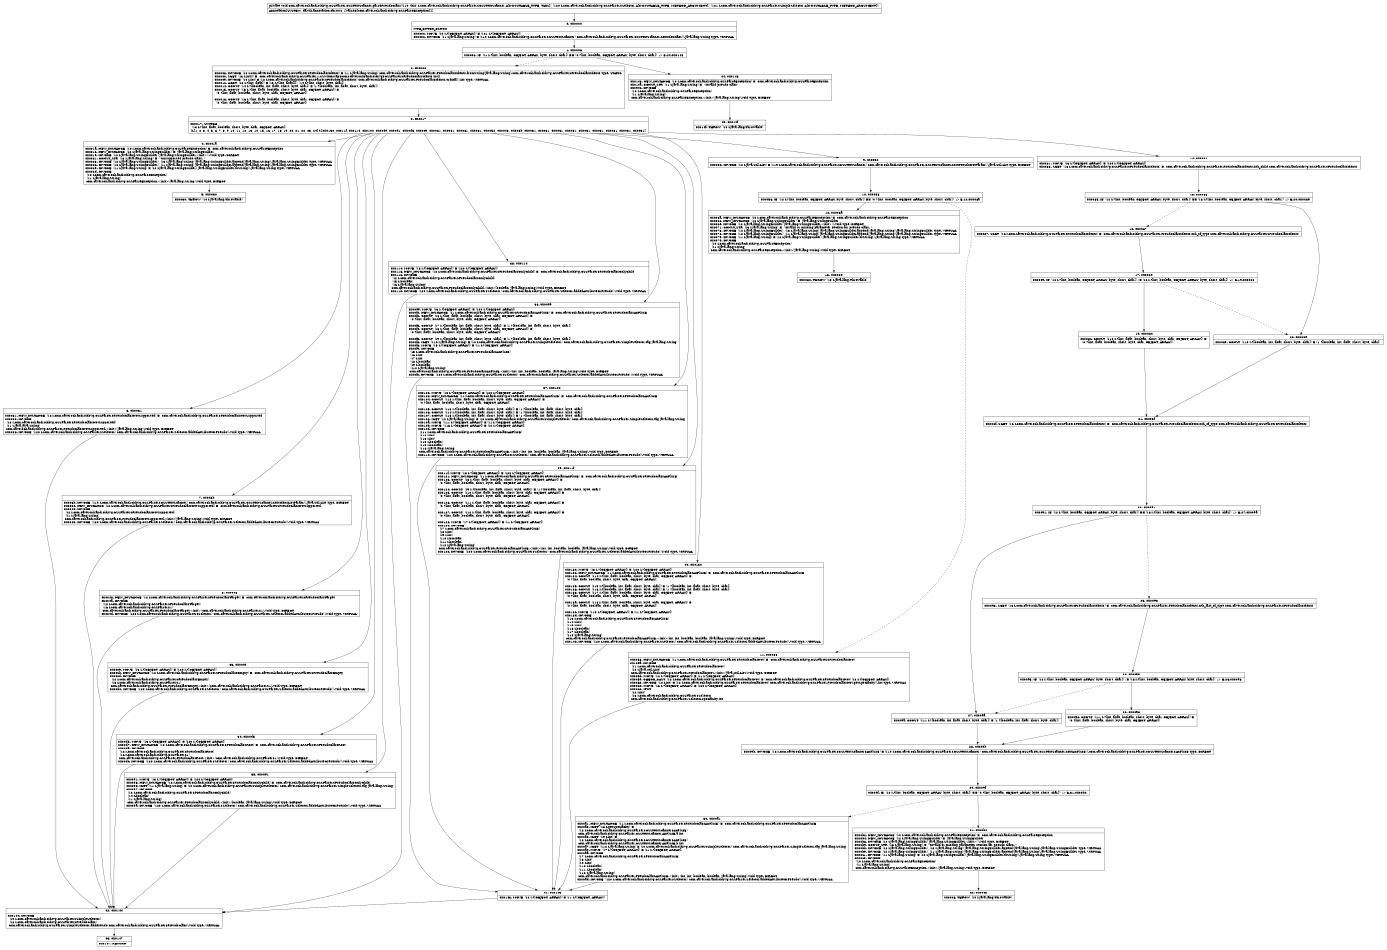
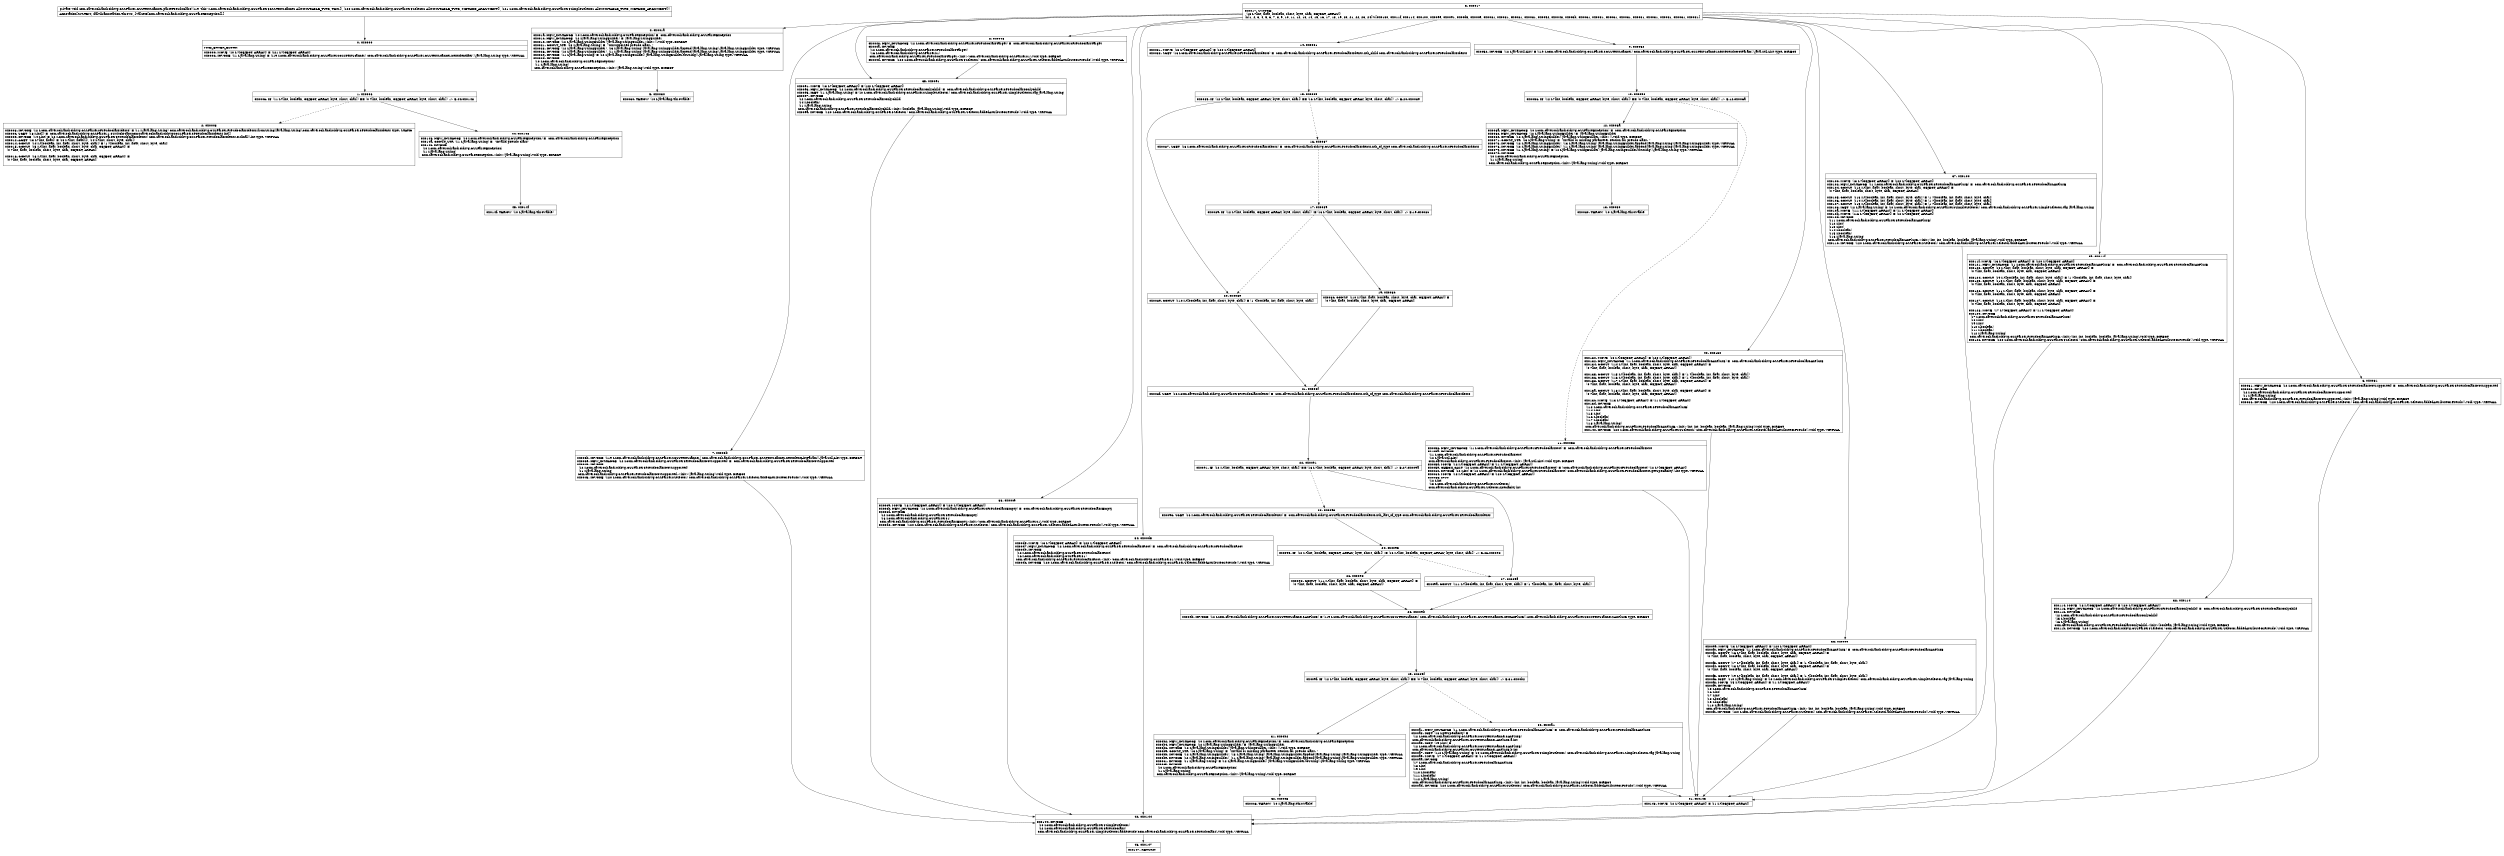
node "44: 0x0148": text "0x094c: INVOKE" -> "0x014c: INVOKE"
edge "2: 0x0008" -> "3: 0x0017": removed
edge "16: 0x0087" -> "17: 0x0089": style solid -> dashed
node "6: 0x0031": text "(r1 I:java.java.String)" -> "(r1 I:java.lang.String)"
node "37: 0x0100": text "(r13 I:boolean)" -> "(r14 I:boolean)"
edge "8: 0x0048" -> "42: 0x0144": now "8: 0x0048" -> "35: 0x00e1"
